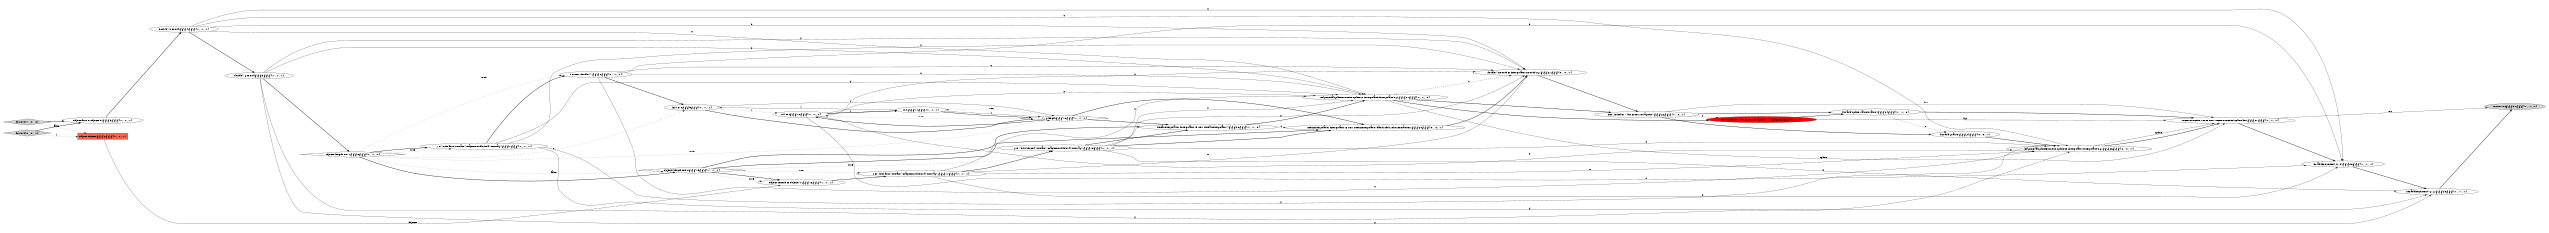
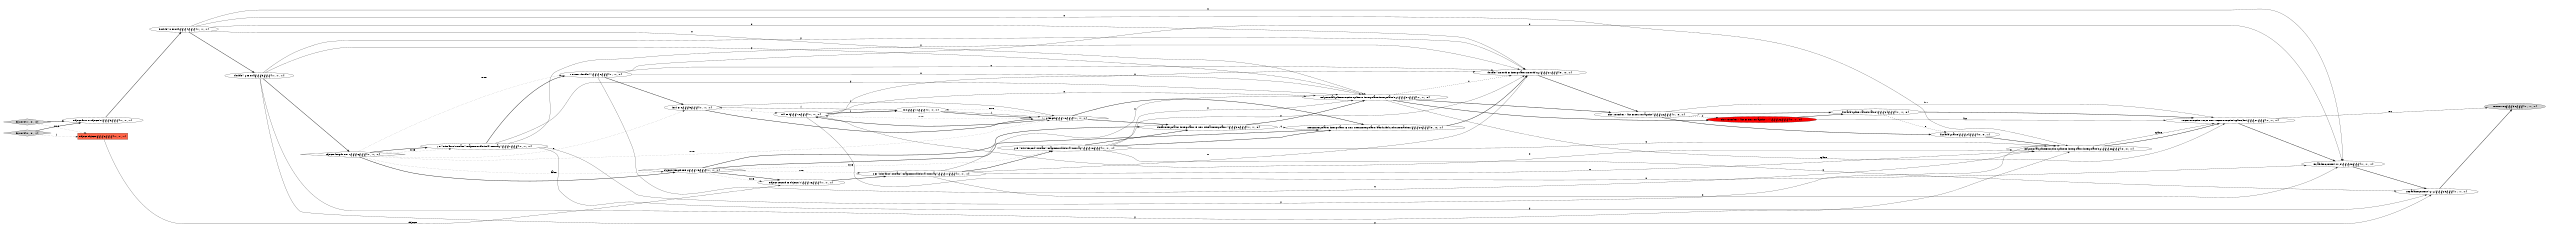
edge "i < y.length@@@10@@@['1', '1', '1']" -> "i++@@@11@@@['1', '1', '1']": label "vec" -> "true"
edge "doWork['1', '0', '0']" -> "Object objects@@@2@@@['1', '1', '1']": label "false" -> "true"
